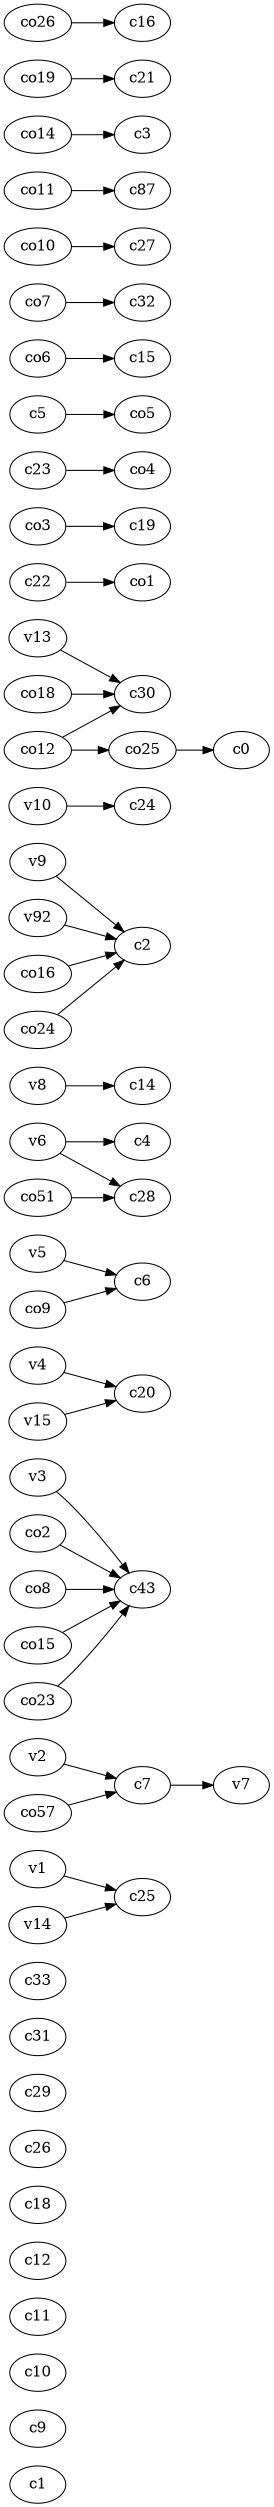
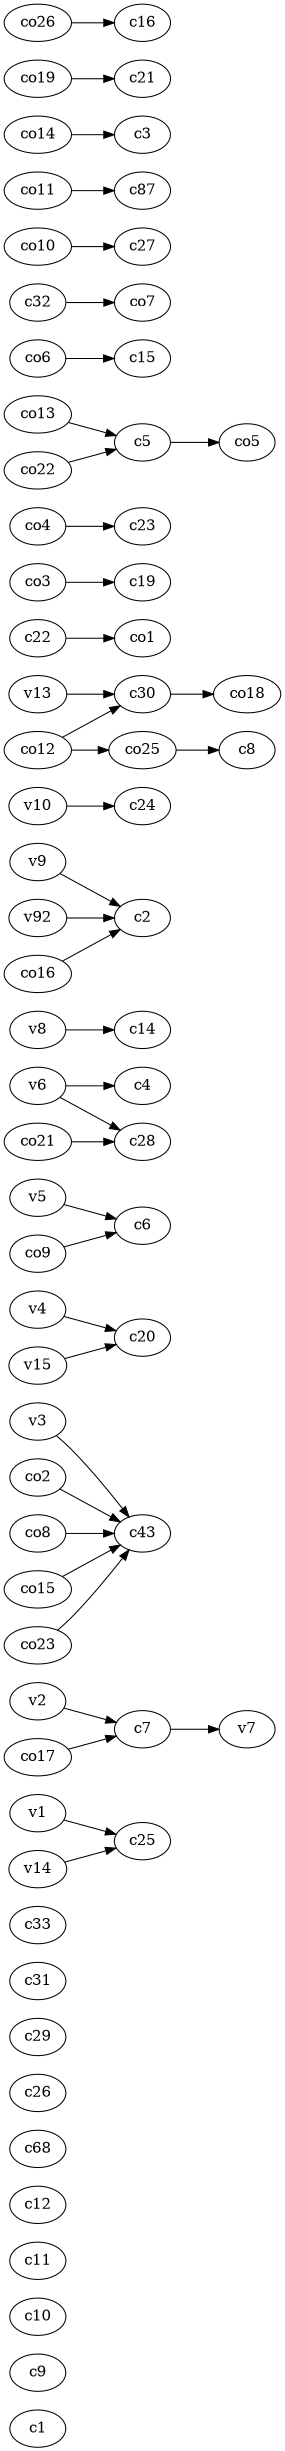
edge "co7" -> "c32": reversed
node "co13": added
node "co22": added
edge "c23" -> "co4": reversed
edge "co18" -> "c30": reversed
node "c0": label "c0" -> "c8"
node "co24": removed
node "co51": label "co51" -> "co21"
node "co57": label "co57" -> "co17"
node "c18": label "c18" -> "c68"
